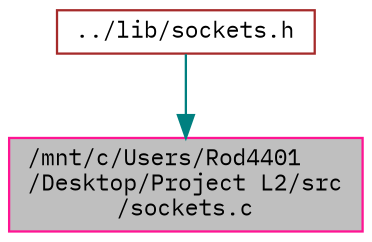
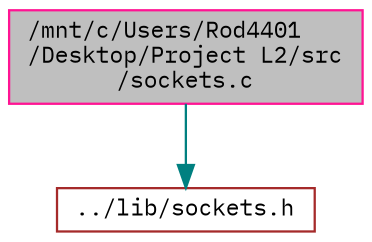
edge "../lib/sockets.h" -> "/mnt/c/Users/Rod4401 /Desktop/Project L2/src /sockets.c": reversed
